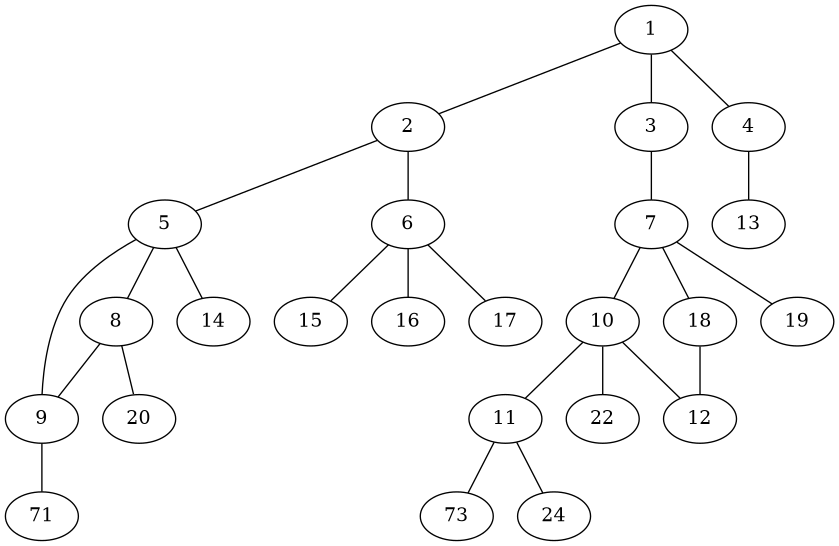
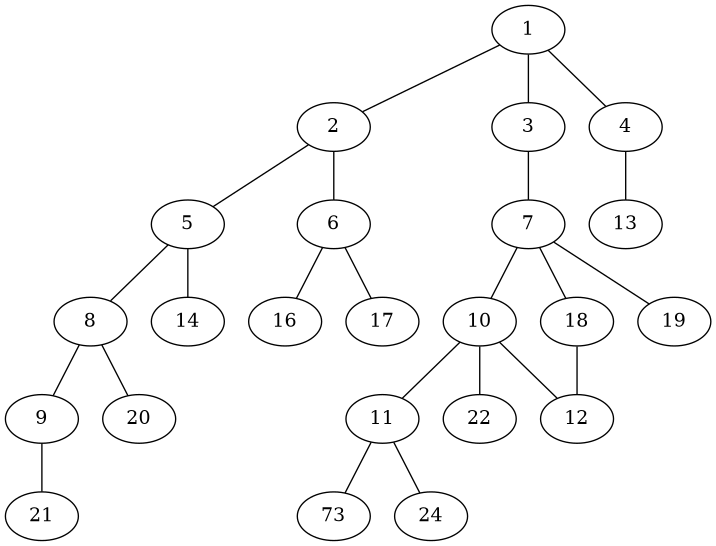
edge "5" -- "9": removed
node "15": removed
node "71": label "71" -> "21"
